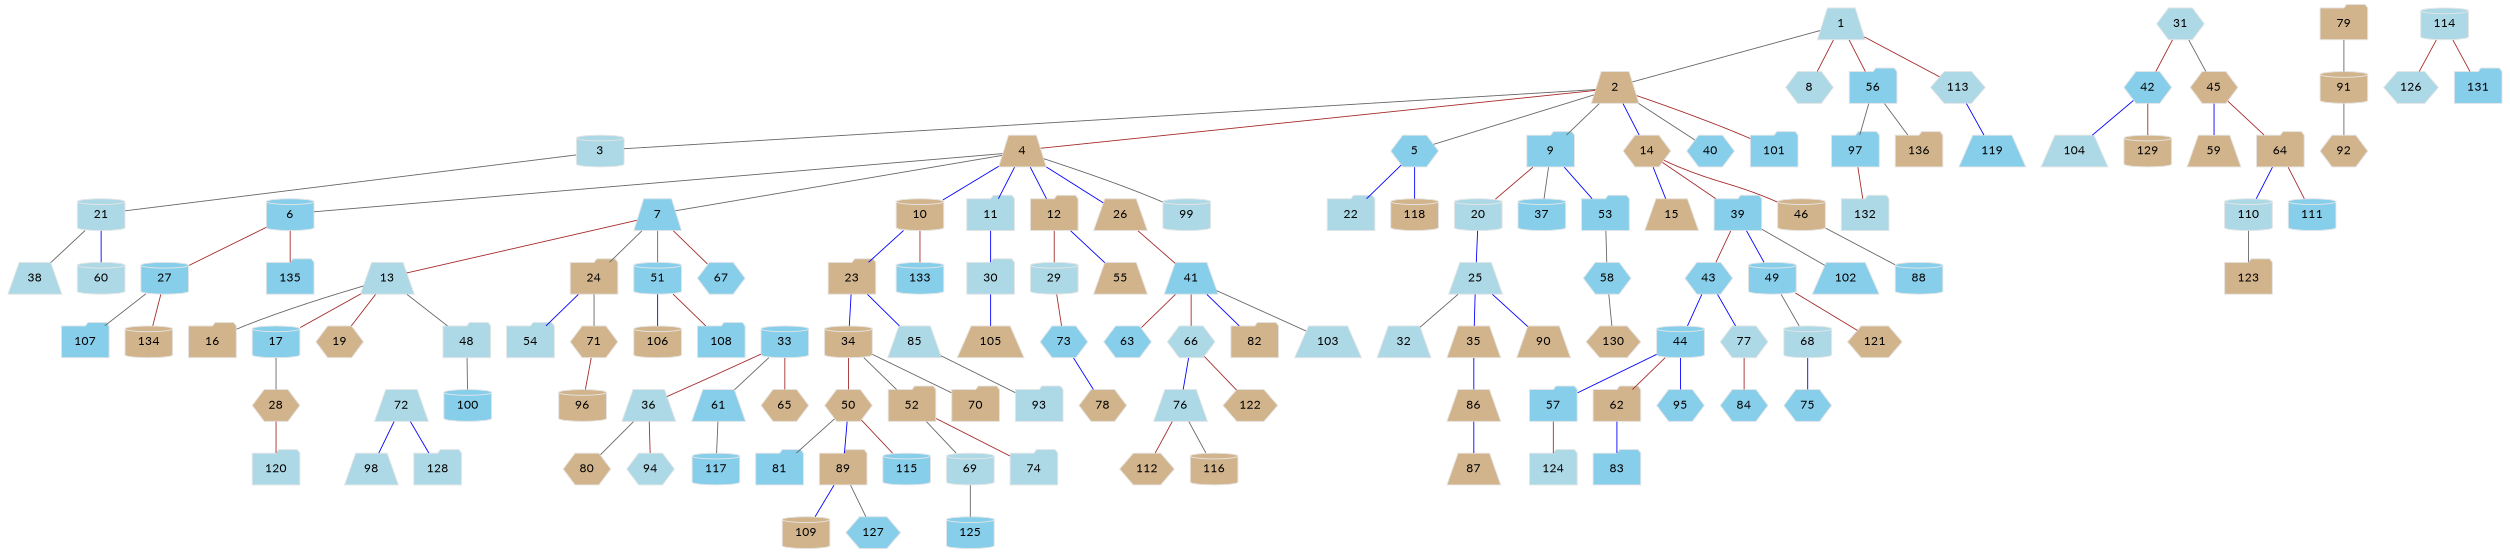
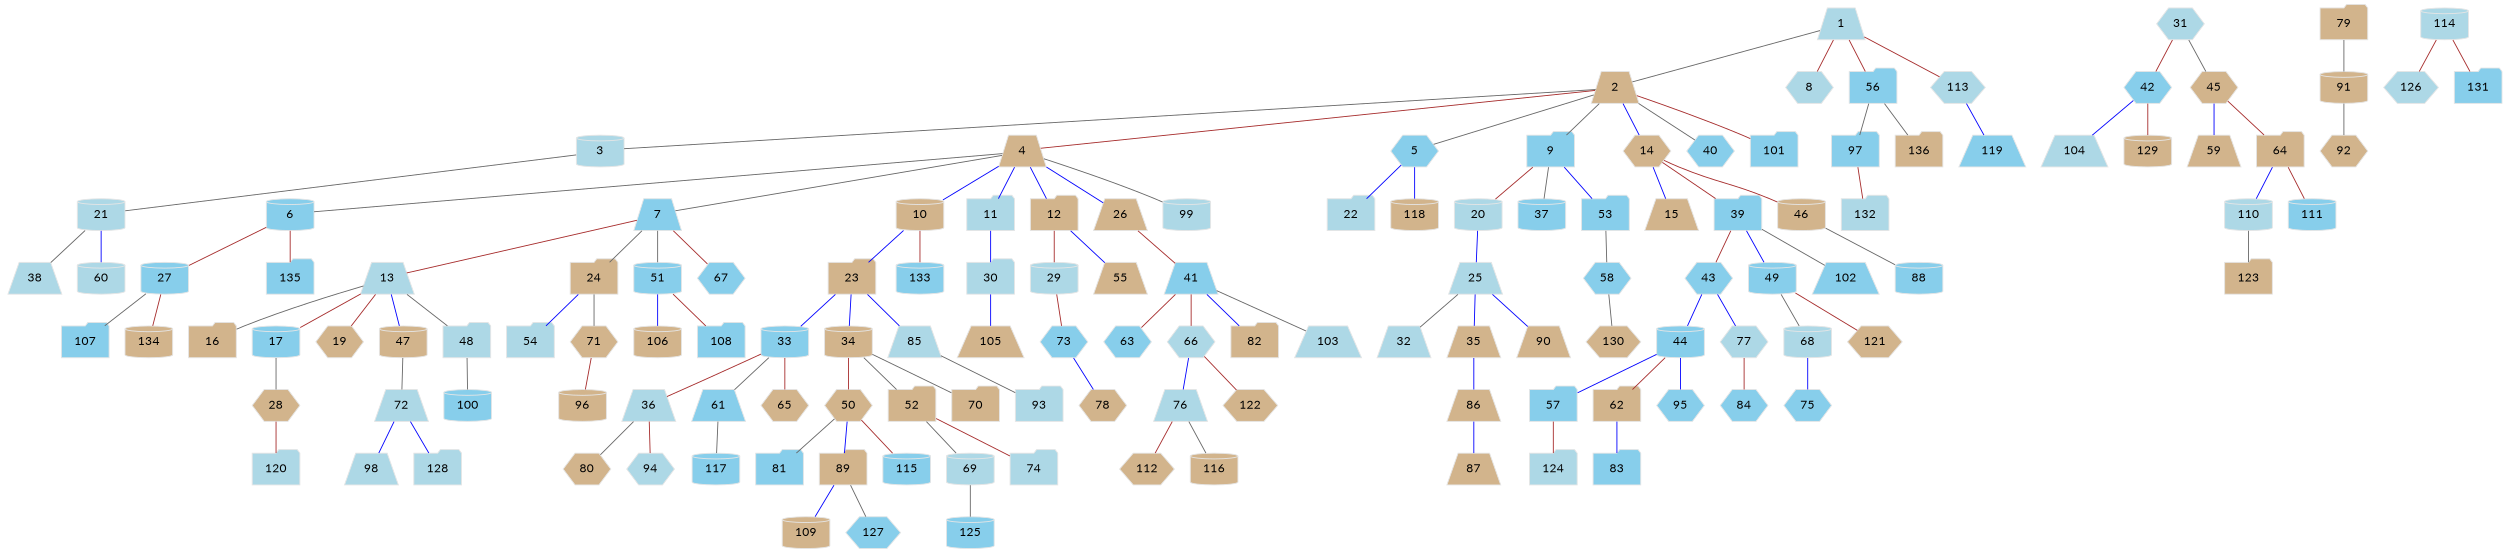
edge "23" -- "33": added
node "47": added
